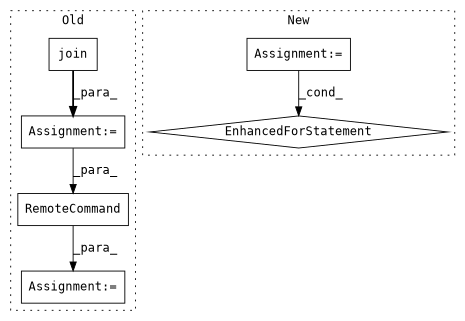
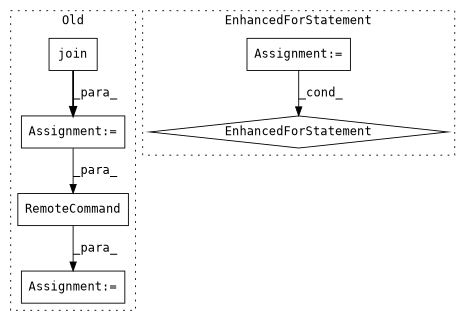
cluster "New": label "New" -> "EnhancedForStatement"
